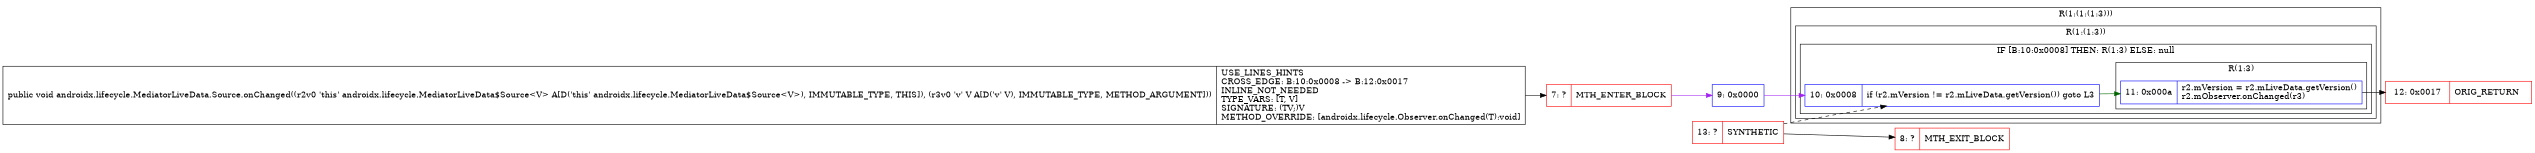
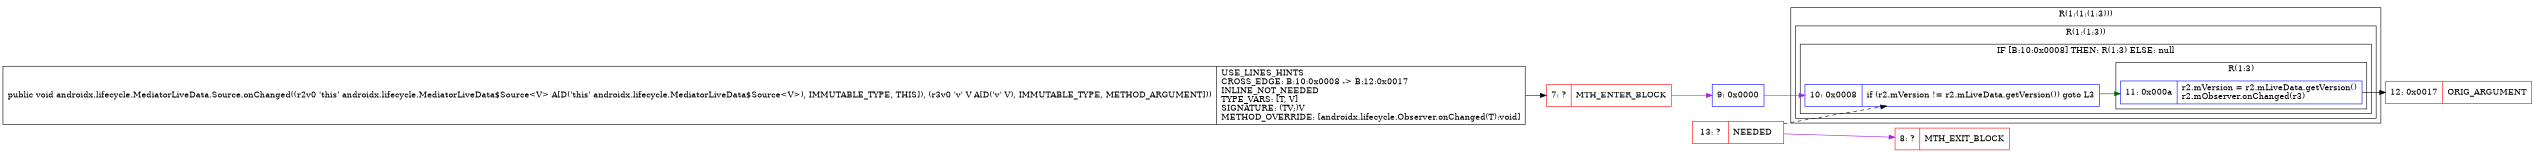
node "12: 0x0017": text "ORIG_RETURN" -> "ORIG_ARGUMENT"
node "13: ?": text "SYNTHETIC" -> "NEEDED"
edge "13: ?" -> "8: ?": color black -> purple
